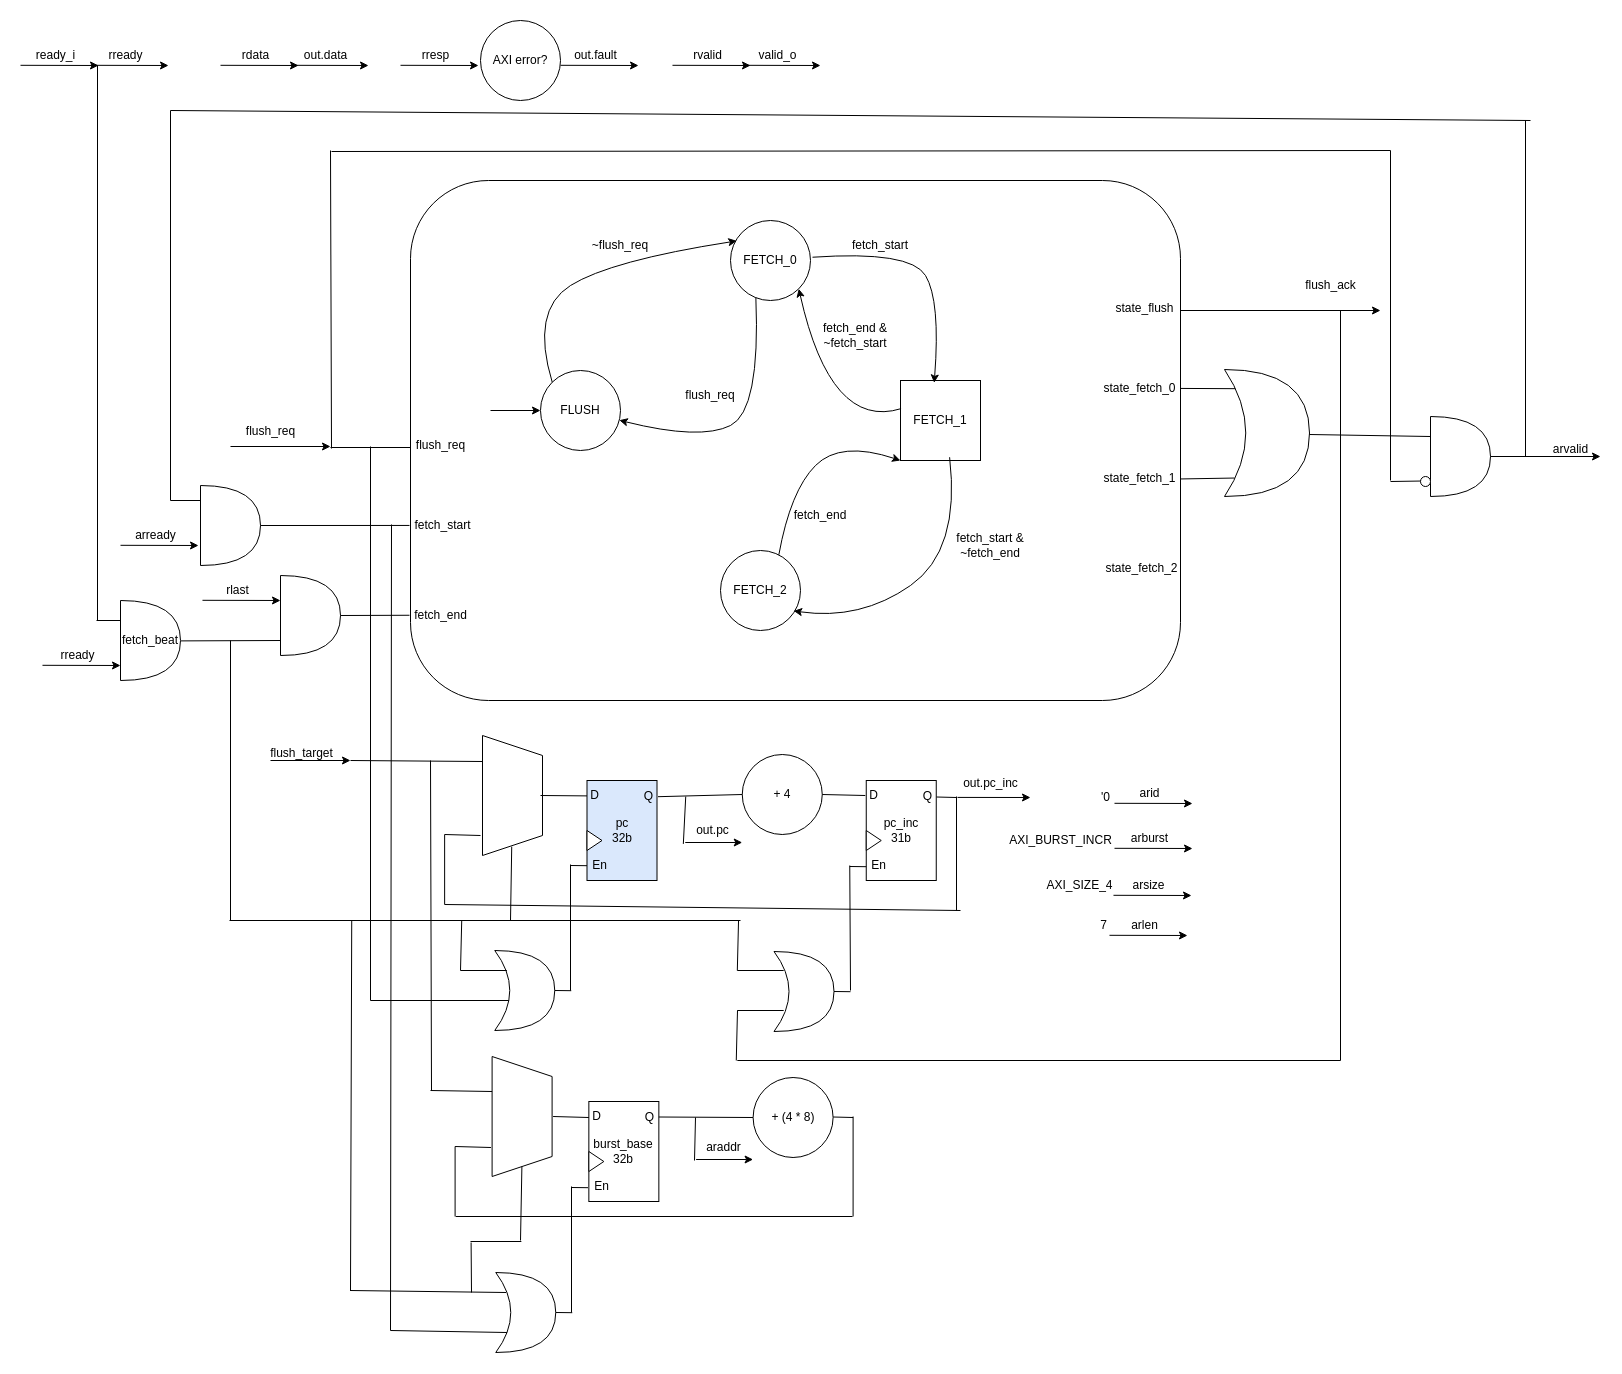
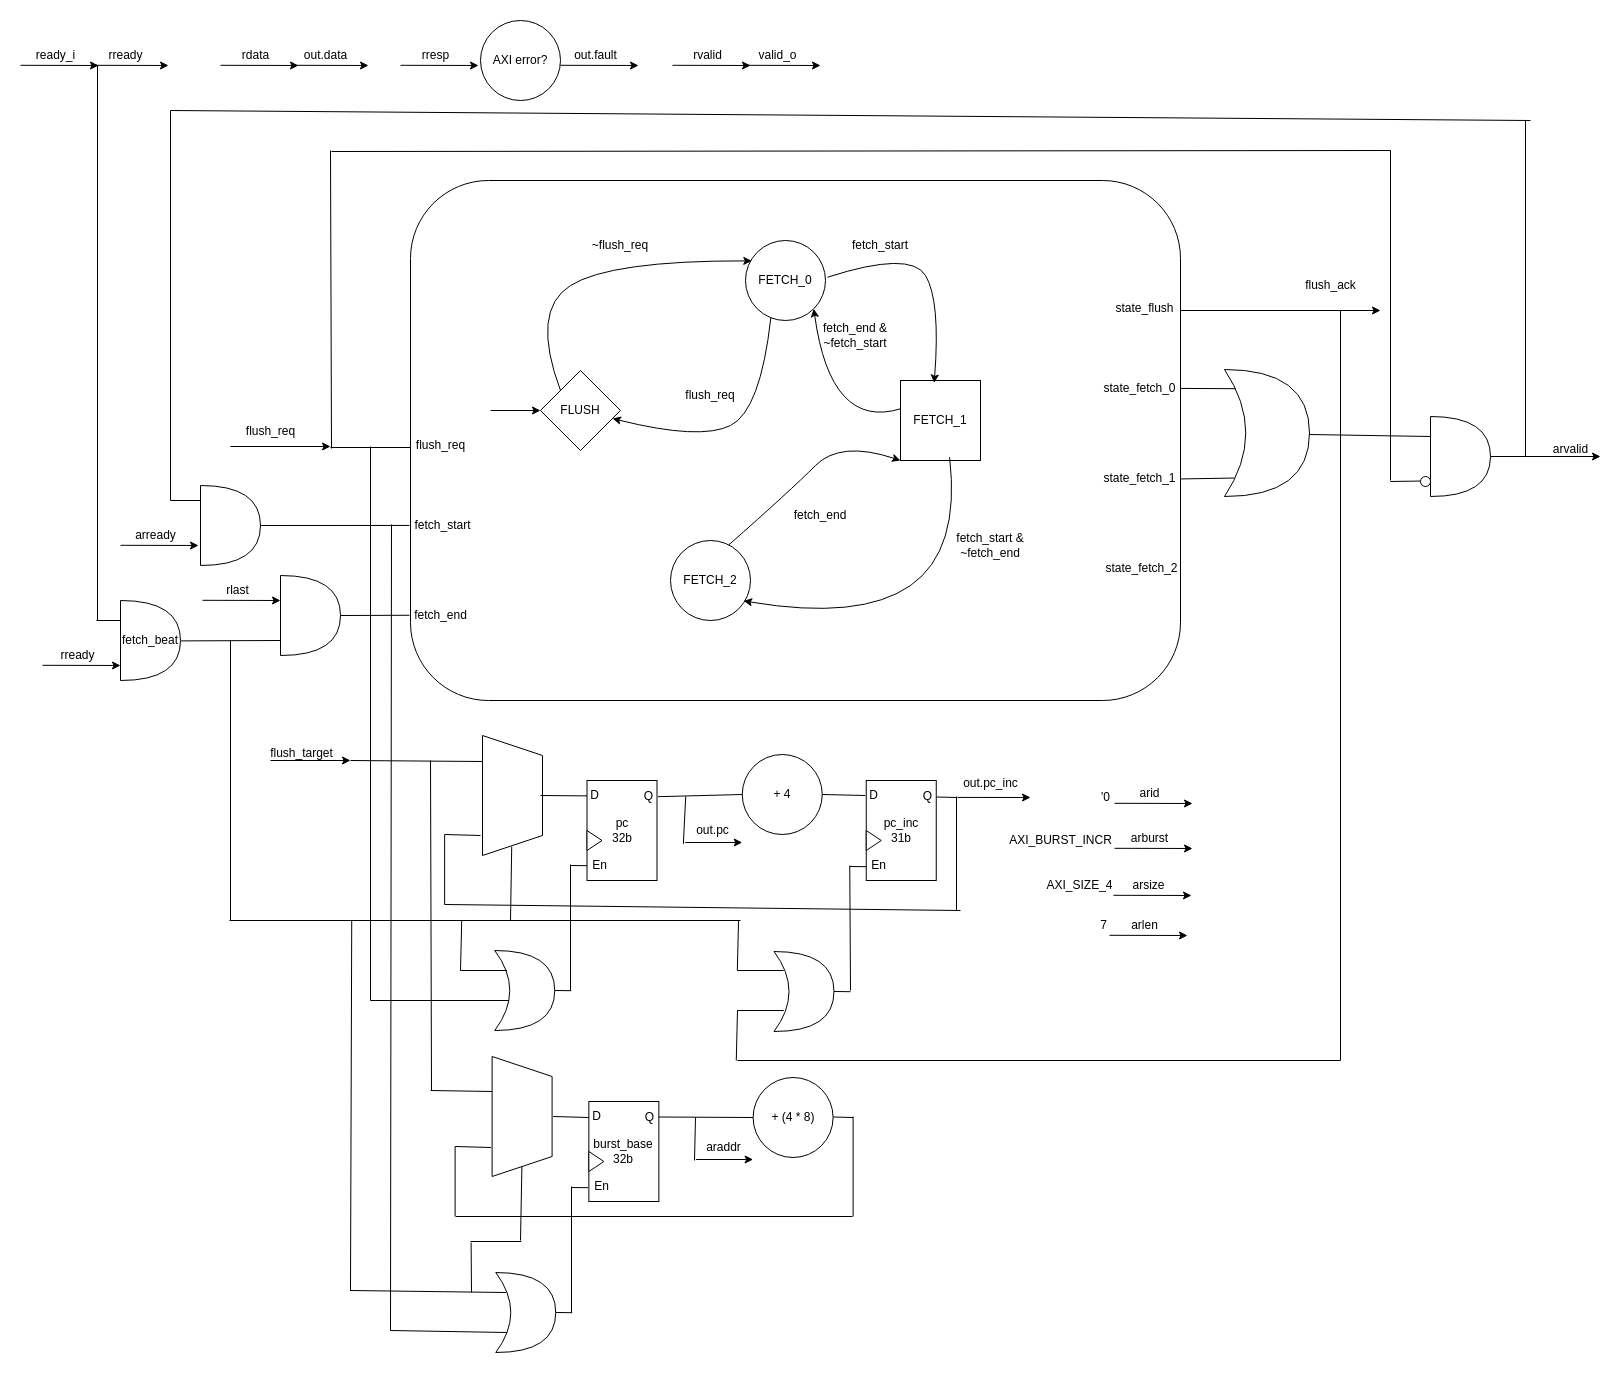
node "FETCH_0": moved (771, 261) -> (786, 281)
node "FLUSH": shape ellipse -> diamond
node "FETCH_2": moved (761, 591) -> (711, 581)
node "pc 32b": fillcolor #dae8fc -> #ffffff
